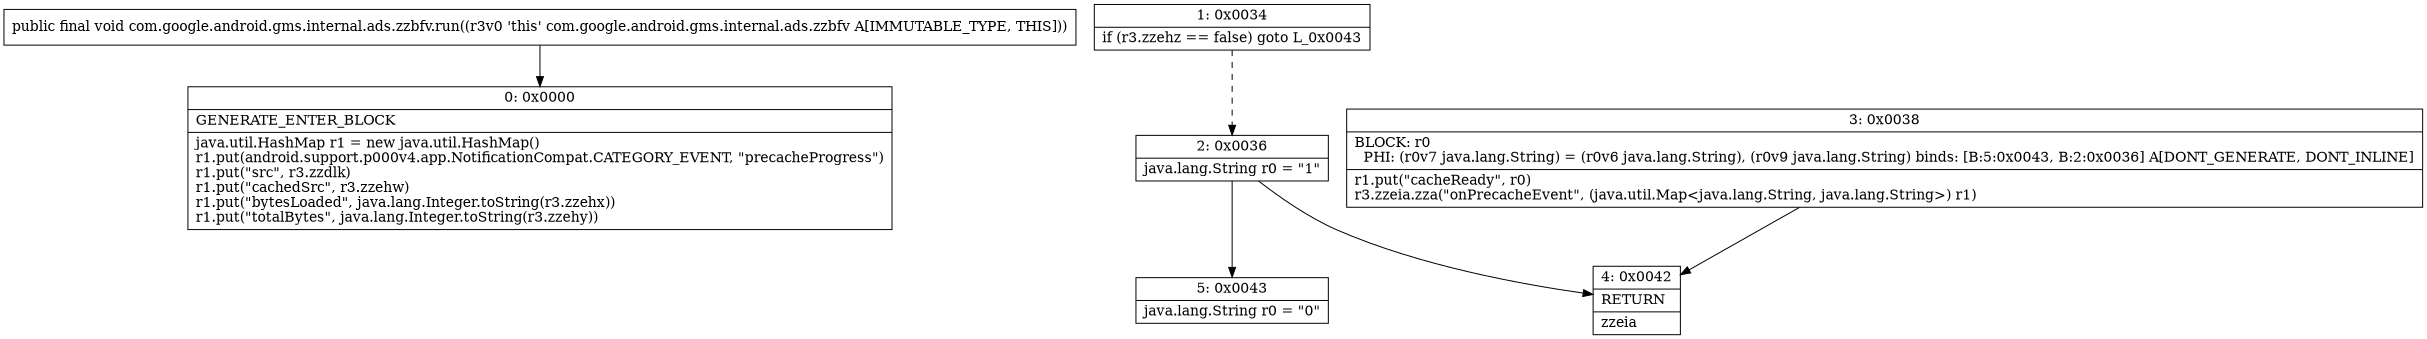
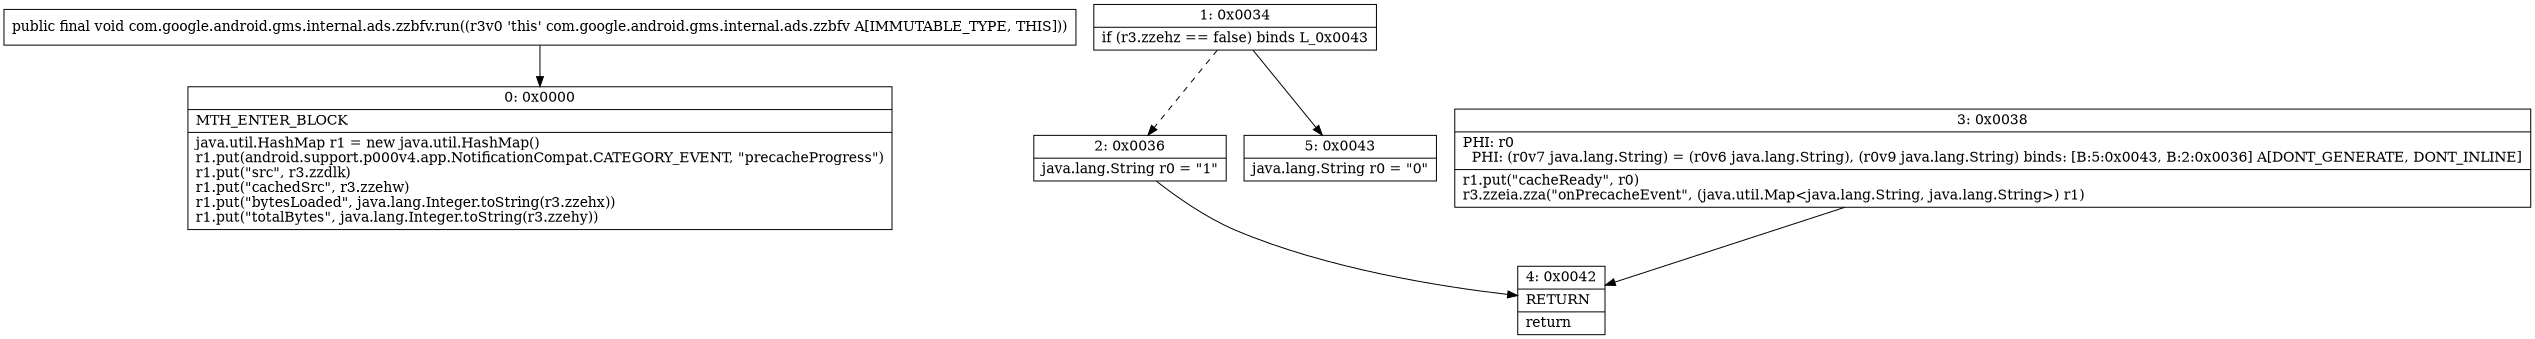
node "1: 0x0034": text "if (r3.zzehz == false) goto L_0x0043" -> "if (r3.zzehz == false) binds L_0x0043"
node "0: 0x0000": text "GENERATE_ENTER_BLOCK" -> "MTH_ENTER_BLOCK"
node "3: 0x0038": text "BLOCK: r0" -> "PHI: r0"
edge "2: 0x0036" -> "5: 0x0043": now "1: 0x0034" -> "5: 0x0043"
node "4: 0x0042": text "zzeia" -> "return"
